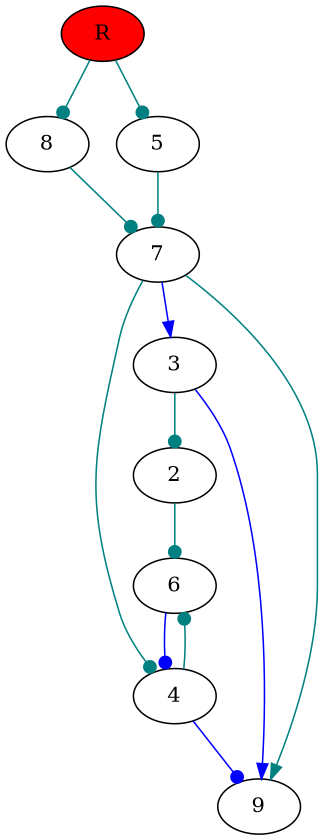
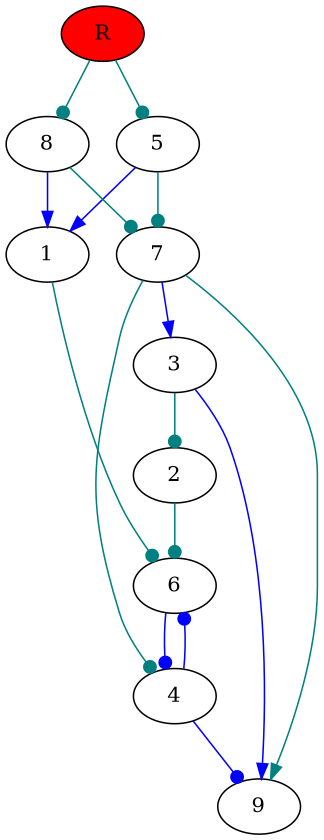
node "1": added
edge "4" -> "6": color teal -> blue
